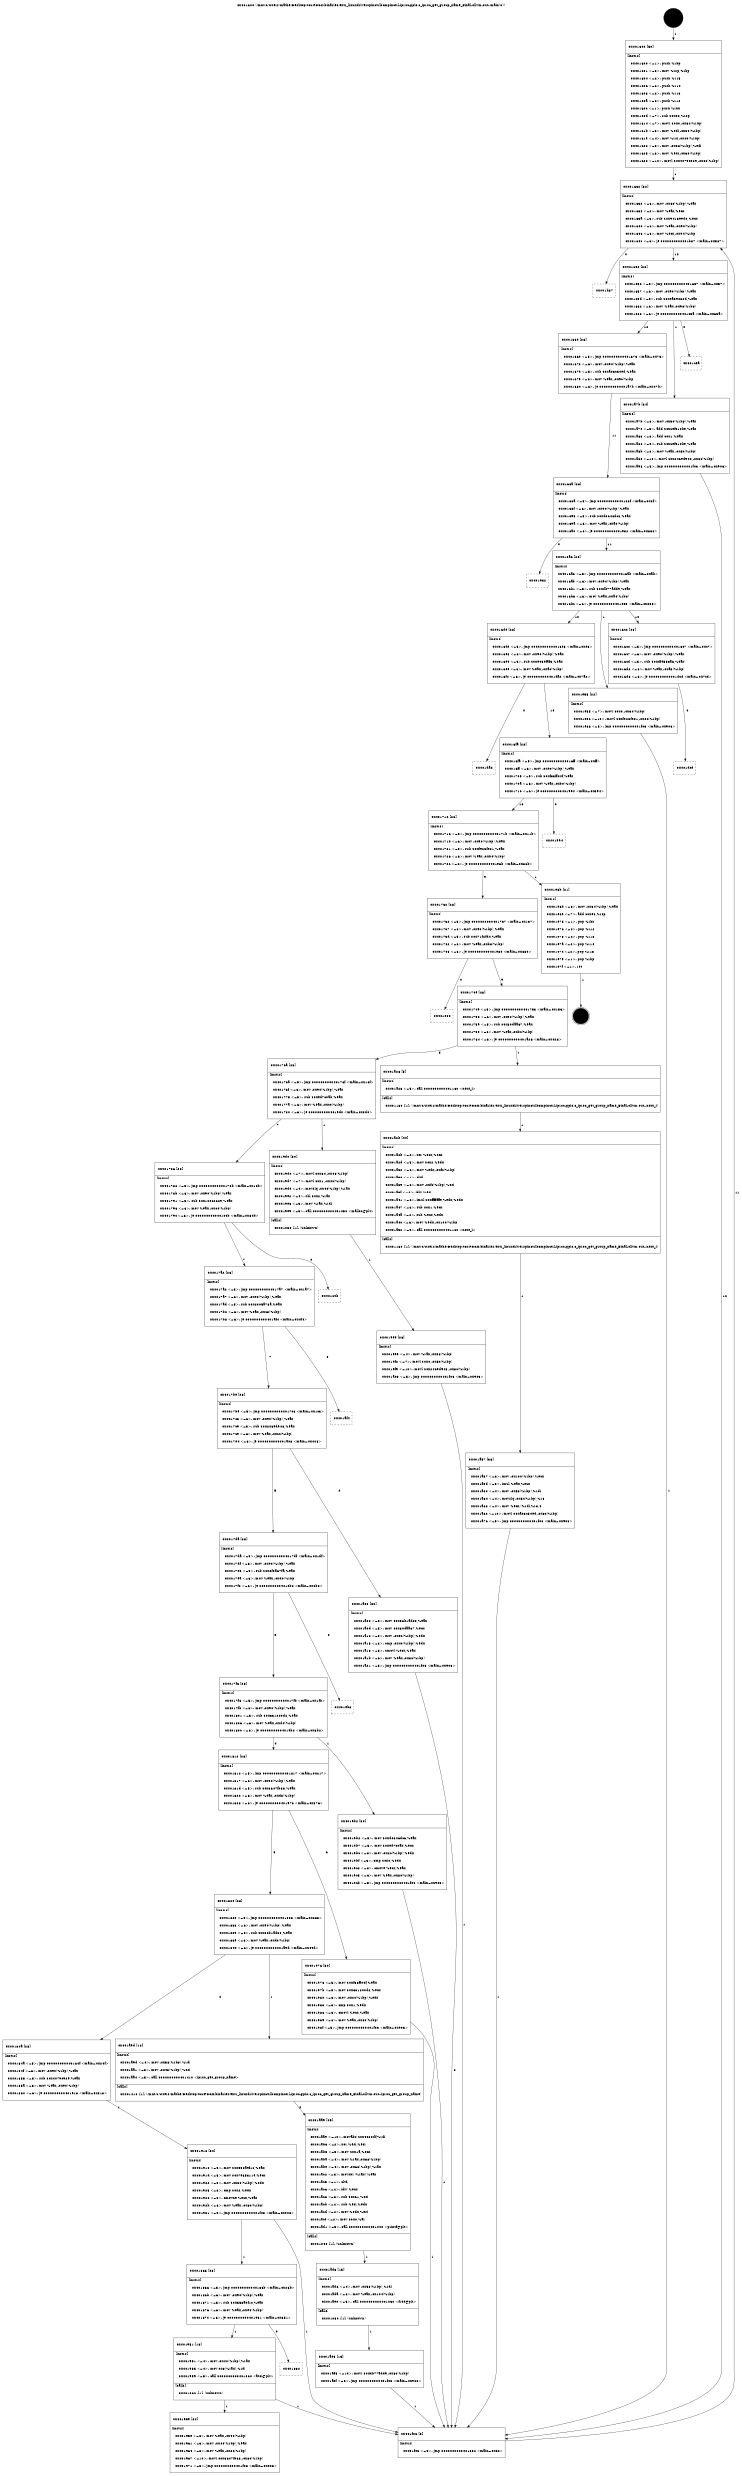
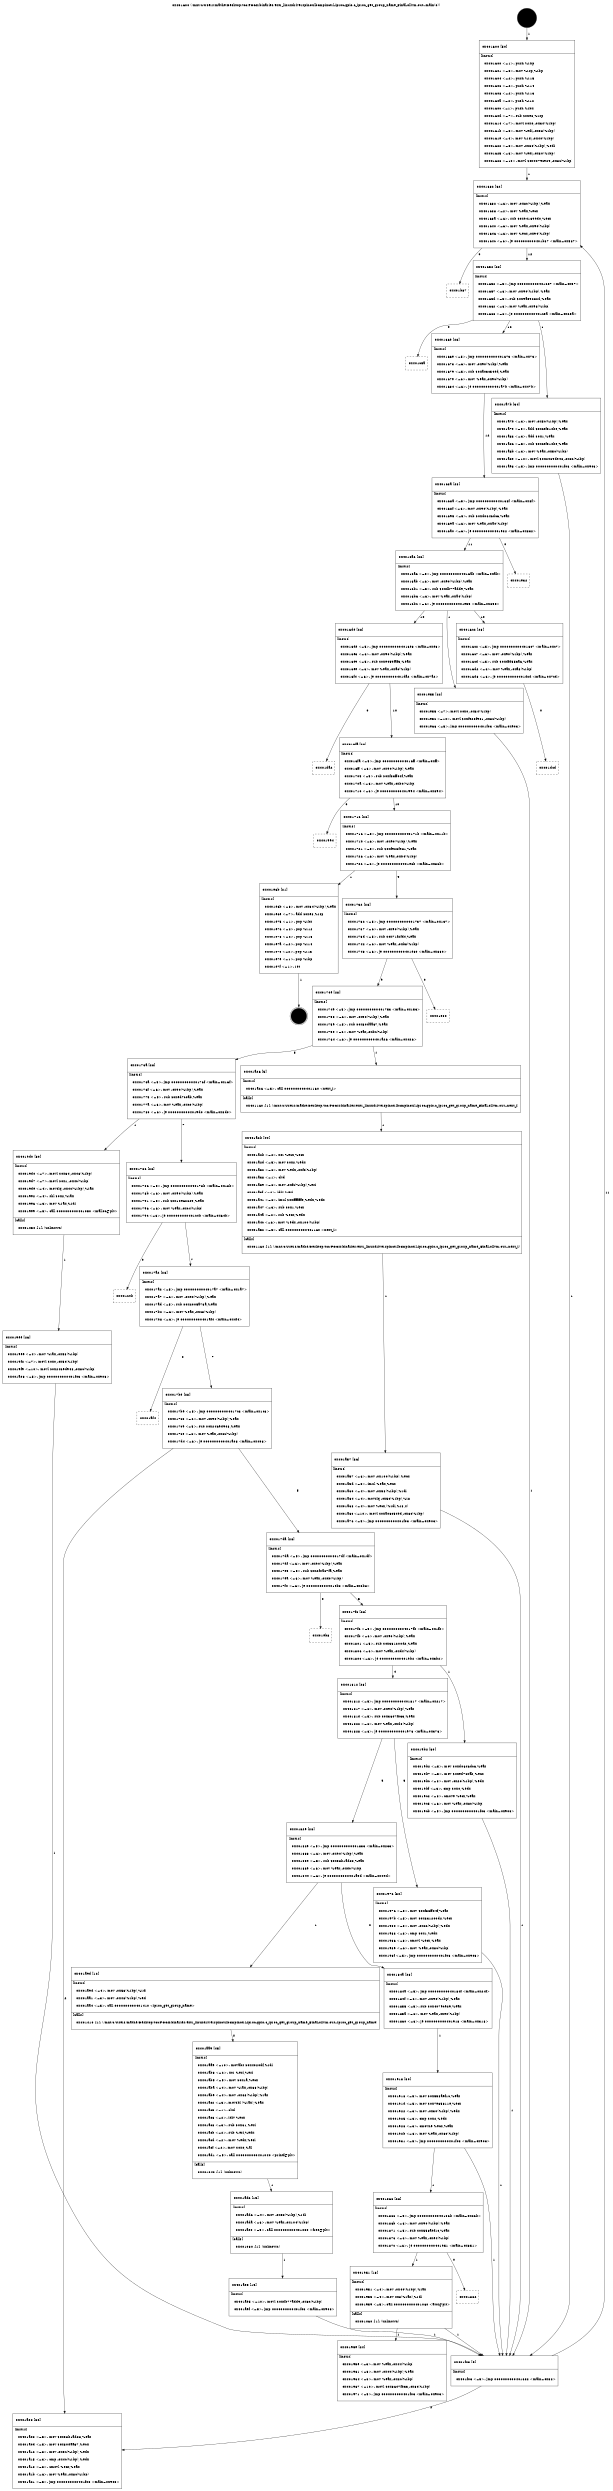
edge "0x40166e [28]" -> "0x40168a [28]": label " 11" -> " 12"
edge "0x401a7b [34]" -> "0x401f03 [5]": label " 12" -> " 1"
edge "0x401a08 [30]" -> "0x401f03 [5]": reversed
